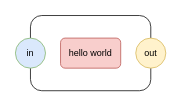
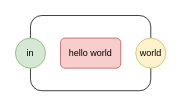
node "in": fillcolor #dae8fc -> #d5e8d4
node "out": label "out" -> "world"
